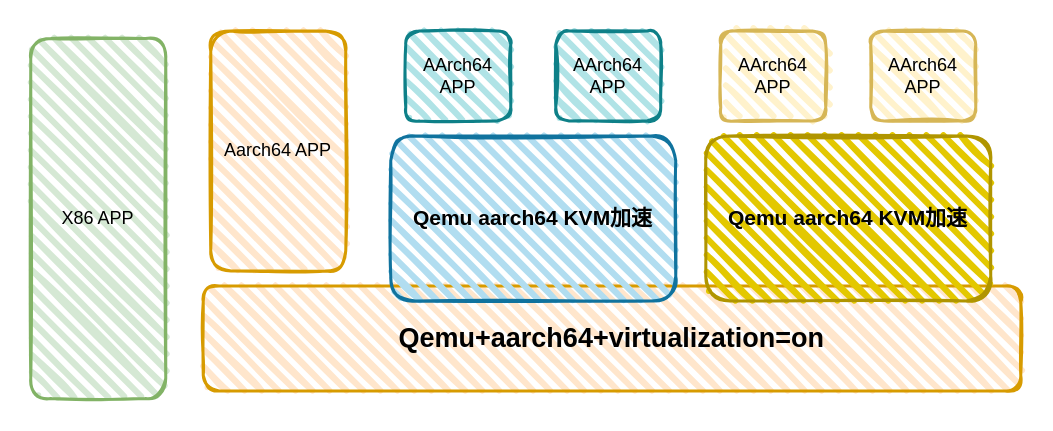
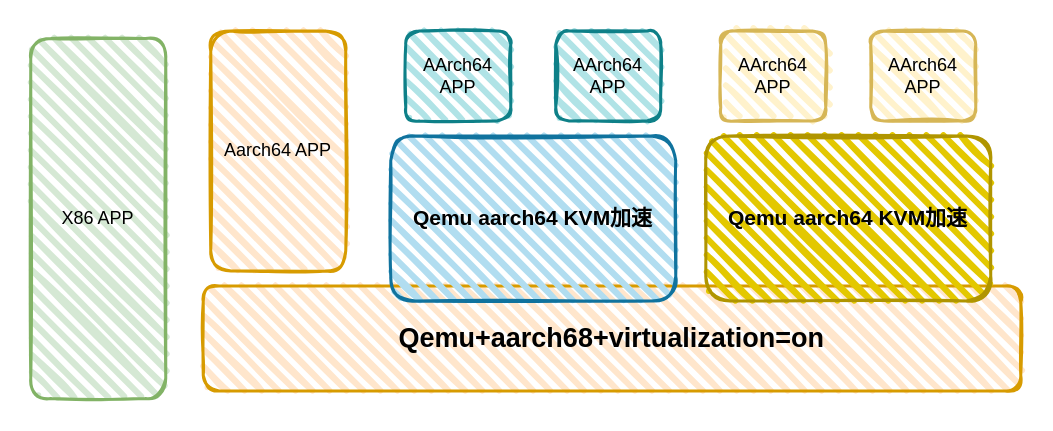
node "Qemu+aarch64+virtualization=on": label "Qemu+aarch64+virtualization=on" -> "Qemu+aarch68+virtualization=on"
